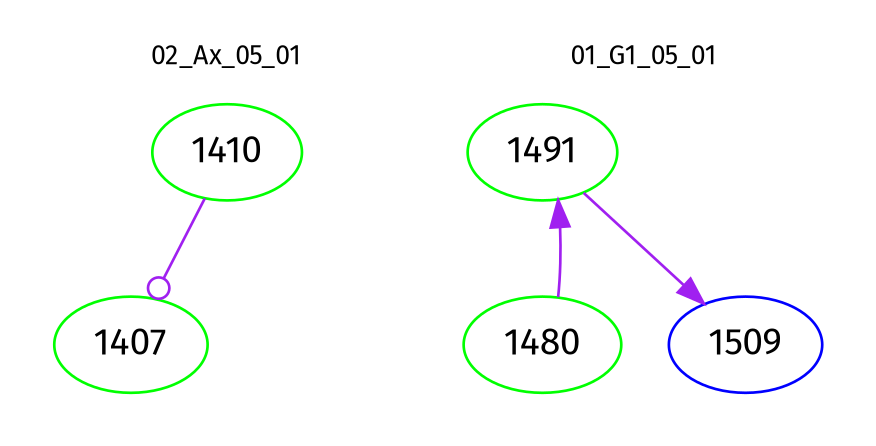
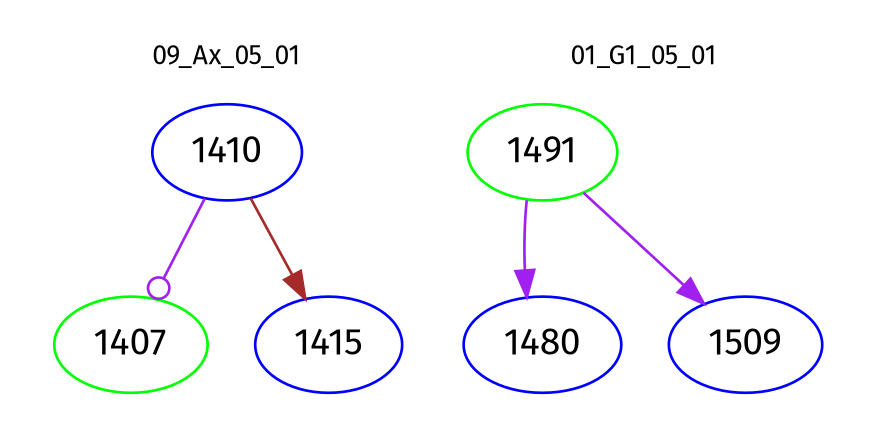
cluster "02_Ax_05_01": label "02_Ax_05_01" -> "09_Ax_05_01"
node "1410": color green -> blue
edge "1480" -> "1491": reversed
node "1415": added
node "1480": color green -> blue
